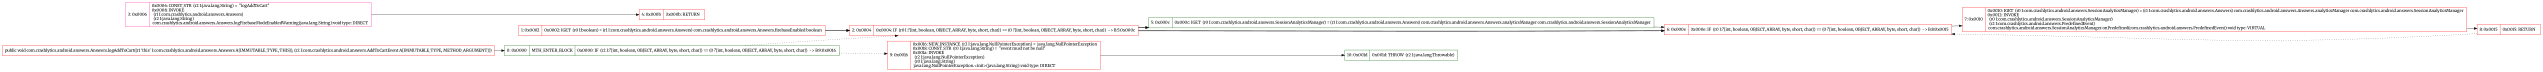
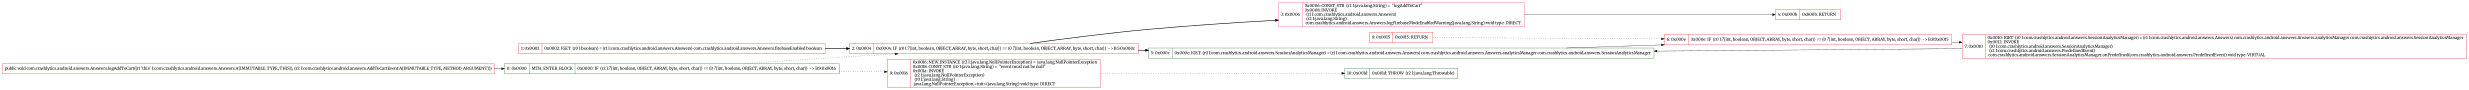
node "4: 0x000b": text "0x000b: RETURN" -> "0x800b: RETURN"
edge "7: 0x0010" -> "8: 0x0015": now "7: 0x0010" -> "5: 0x000c"
edge "2: 0x0004" -> "6: 0x000e": now "2: 0x0004" -> "3: 0x0006"
edge "9: 0x0016" -> "10: 0x001d": style solid -> dotted
